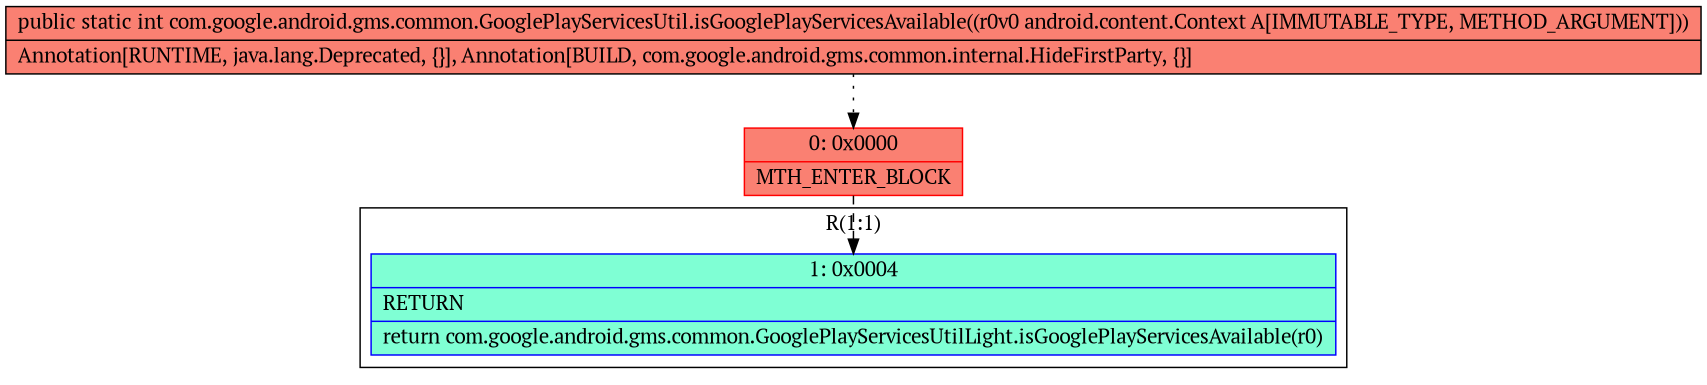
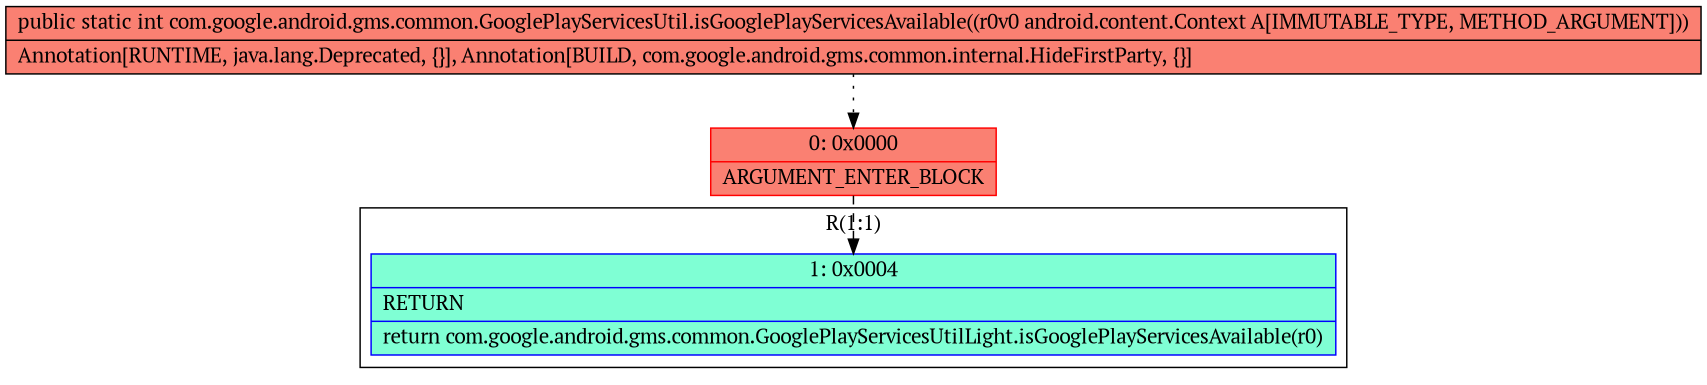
node "0: 0x0000": text "MTH_ENTER_BLOCK" -> "ARGUMENT_ENTER_BLOCK"
